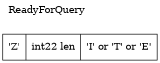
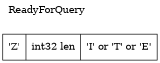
node "'Z'": text "int22 len" -> "int32 len"
